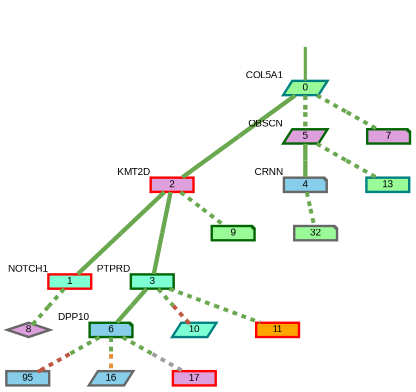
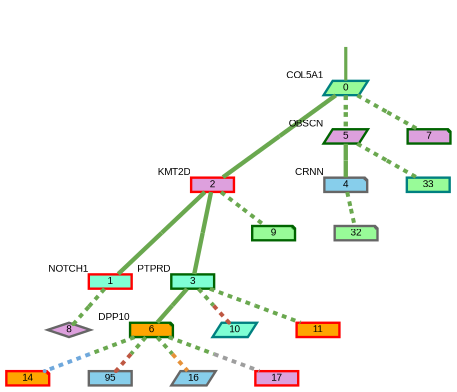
node "13": label "13" -> "33"
node "6 DPP10": fillcolor skyblue -> orange
node "14": added
